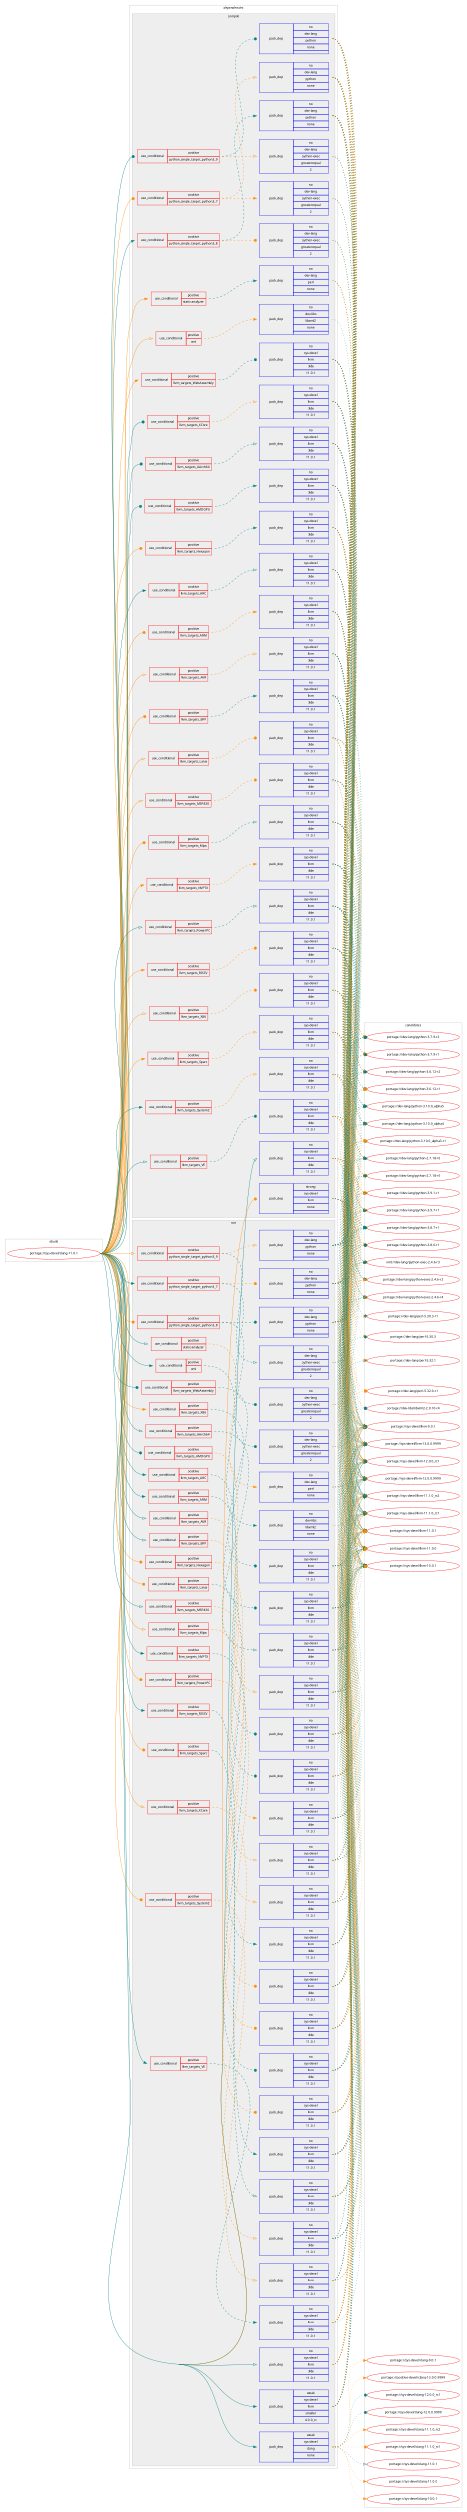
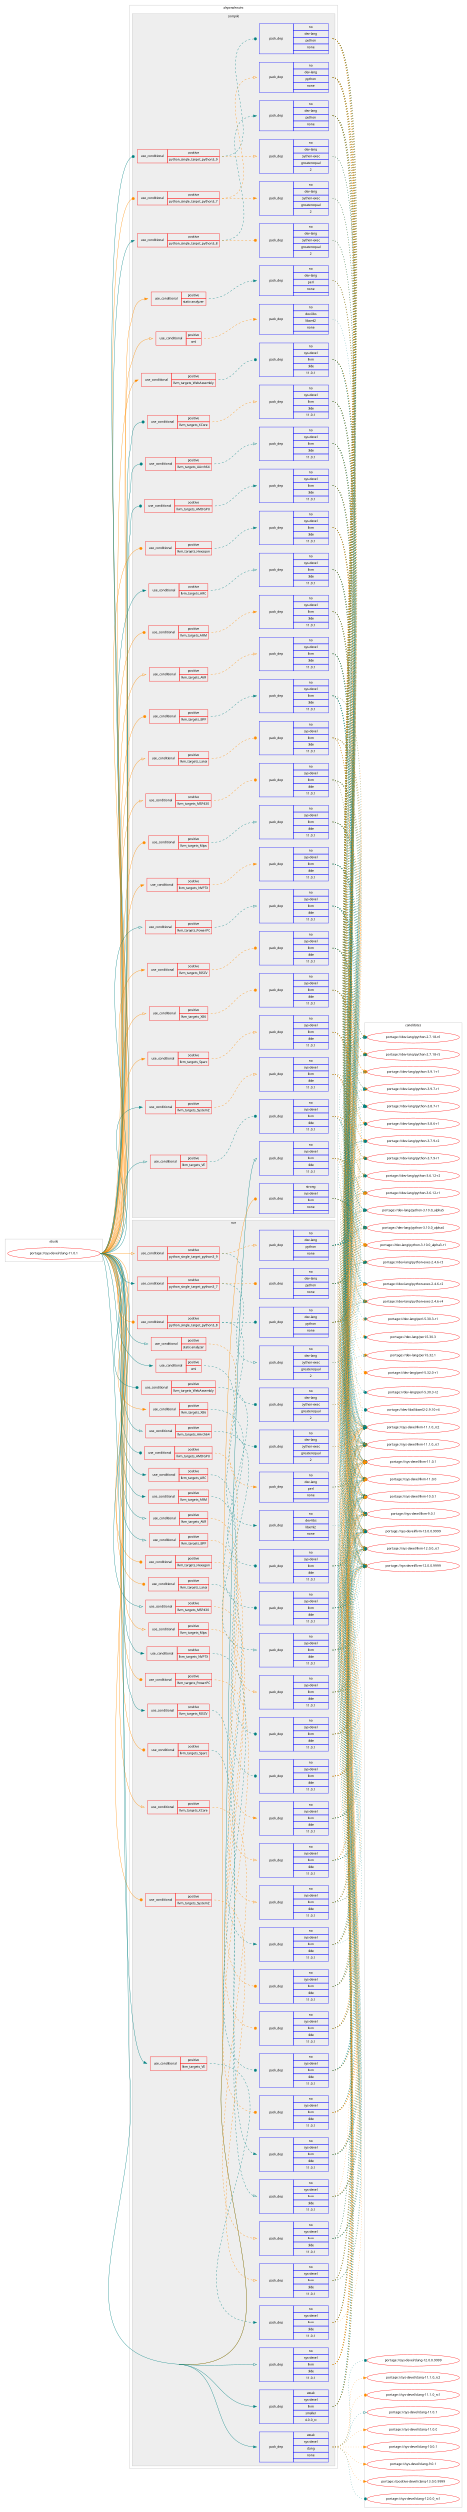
node "xml://dev-lang/python-exec-2.4.6-r3": label "xml://dev-lang/python-exec-2.4.6-r3" -> "portage://dev-lang/python-exec-2.4.6-r3"
node "portage://dev-lang/perl-5.30.3-r2": added
